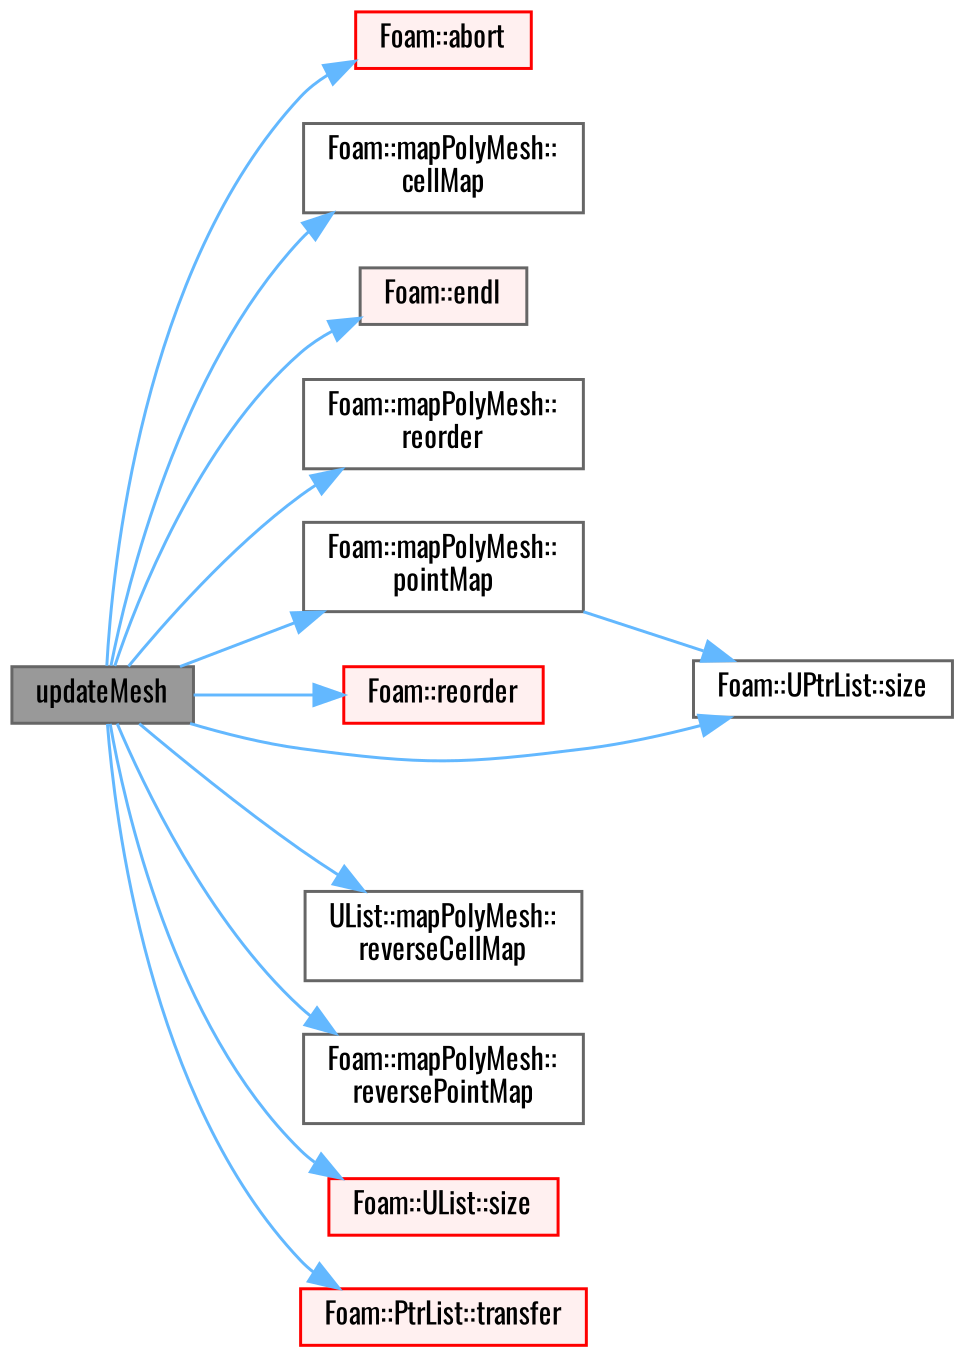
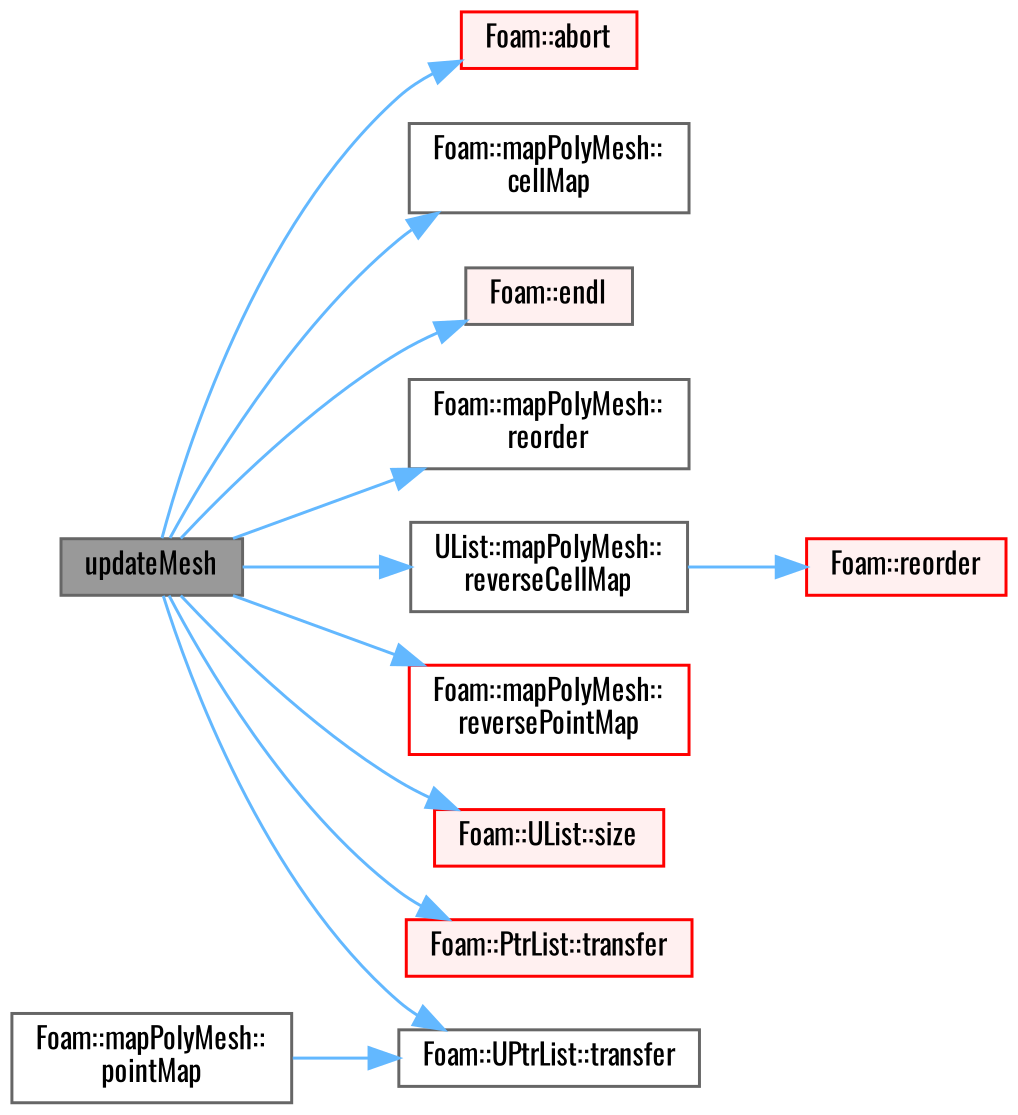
edge "updateMesh" -> "Foam::mapPolyMesh:: pointMap": removed
node "Foam::UPtrList::size": label "Foam::UPtrList::size" -> "Foam::UPtrList::transfer"
edge "updateMesh" -> "Foam::reorder": now "UList::mapPolyMesh:: reverseCellMap" -> "Foam::reorder"
node "Foam::mapPolyMesh:: reversePointMap": color grey40 -> red
